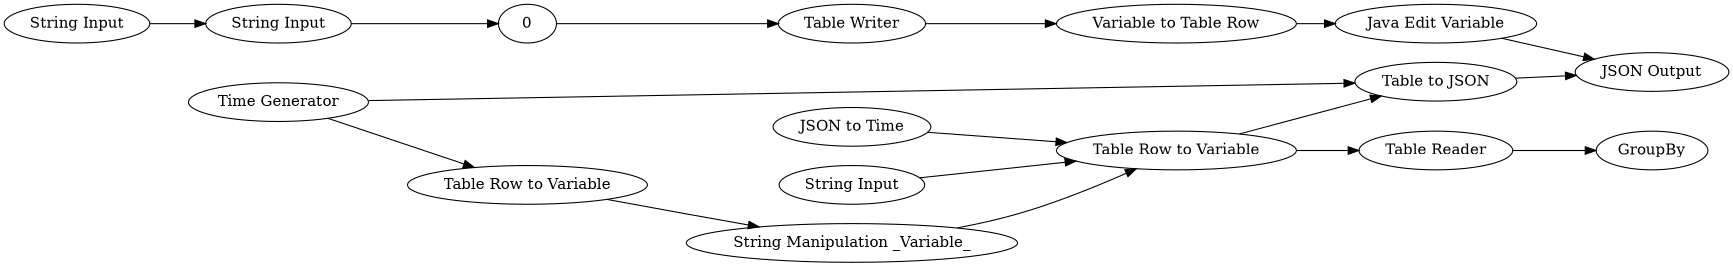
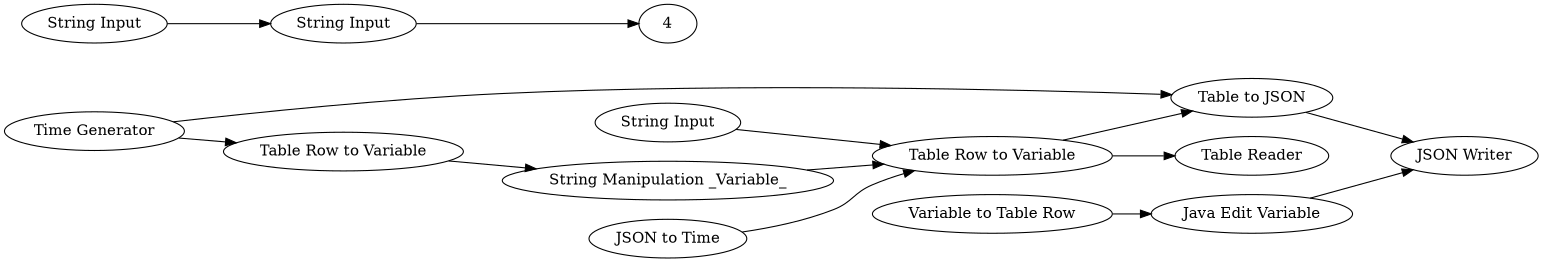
node "0": label "0" -> "4"
node "Table Writer": removed
node "JSON Output": label "JSON Output" -> "JSON Writer"
node "GroupBy": removed
